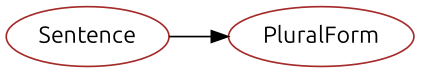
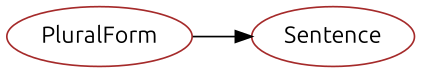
edge "Sentence" -> "PluralForm": reversed
